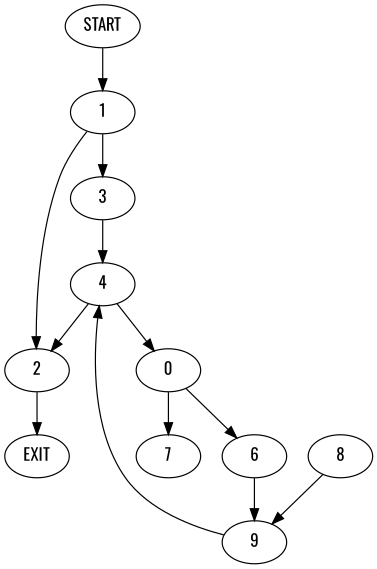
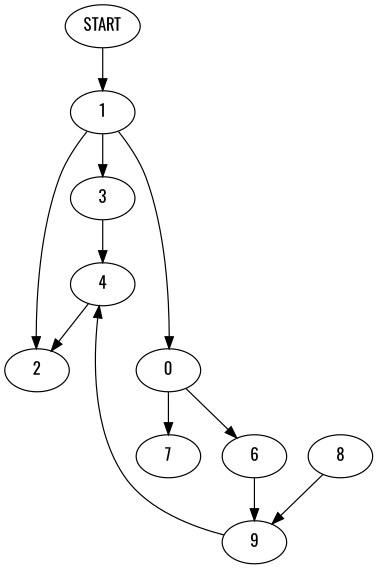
edge "4" -> "0": now "1" -> "0"
node "EXIT": removed
